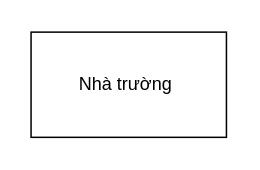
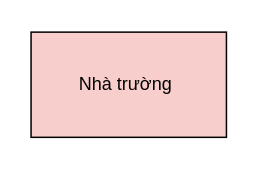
node "Nhà trường": fillcolor #ffffff -> #f8cecc
